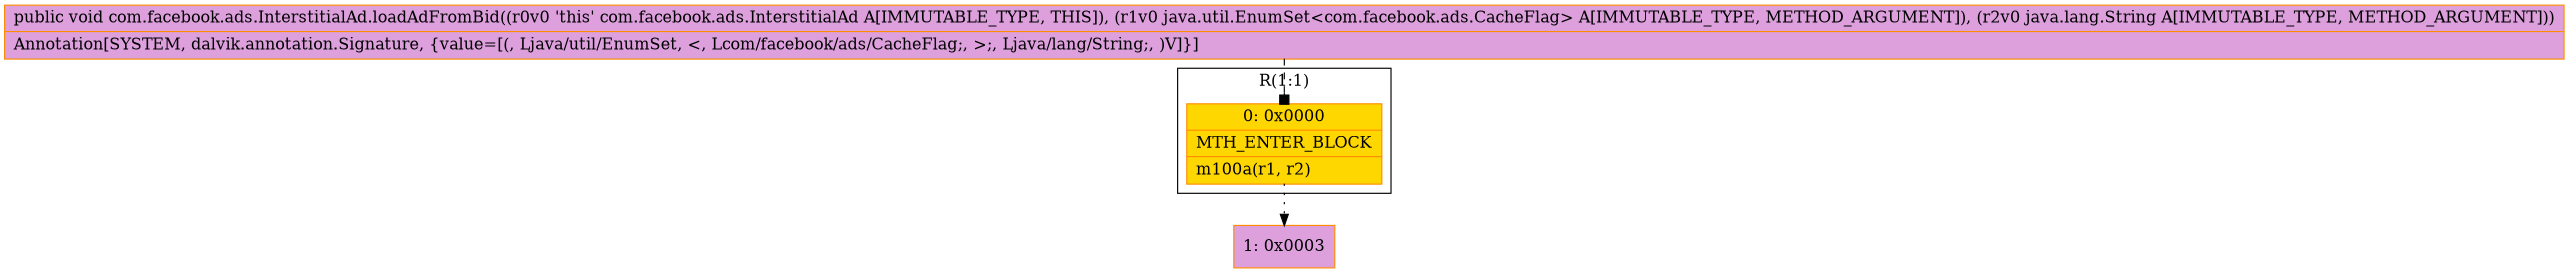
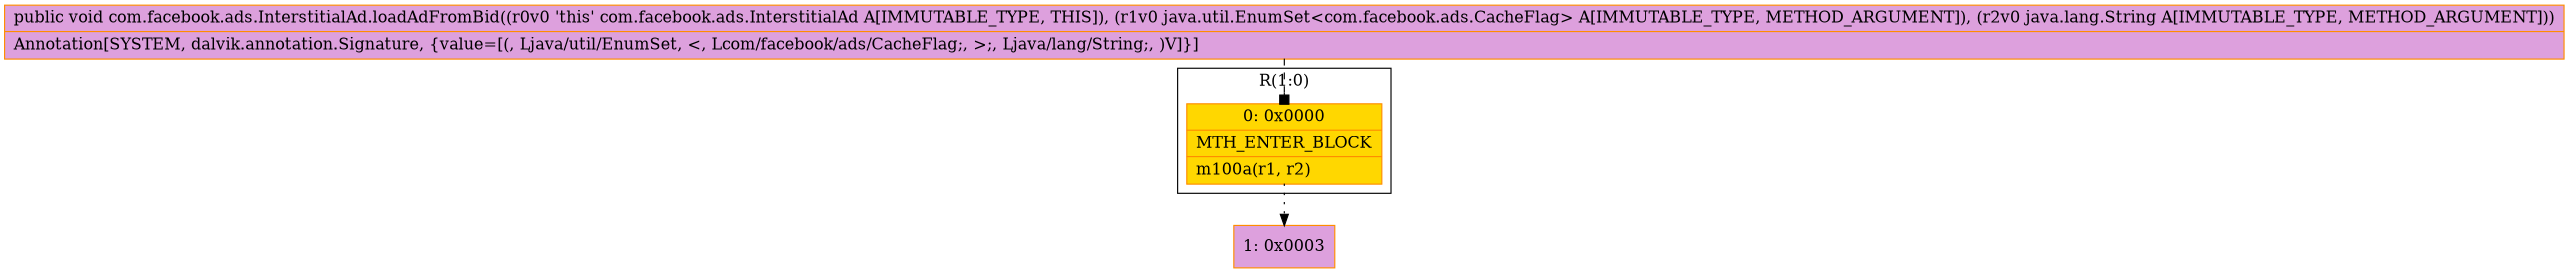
cluster "R(1:1)": label "R(1:1)" -> "R(1:0)"
